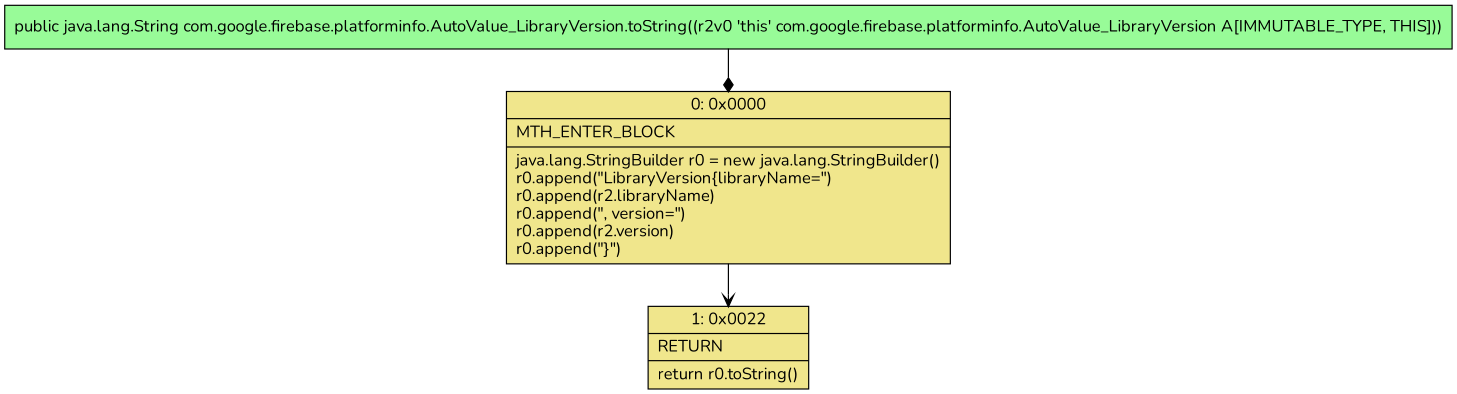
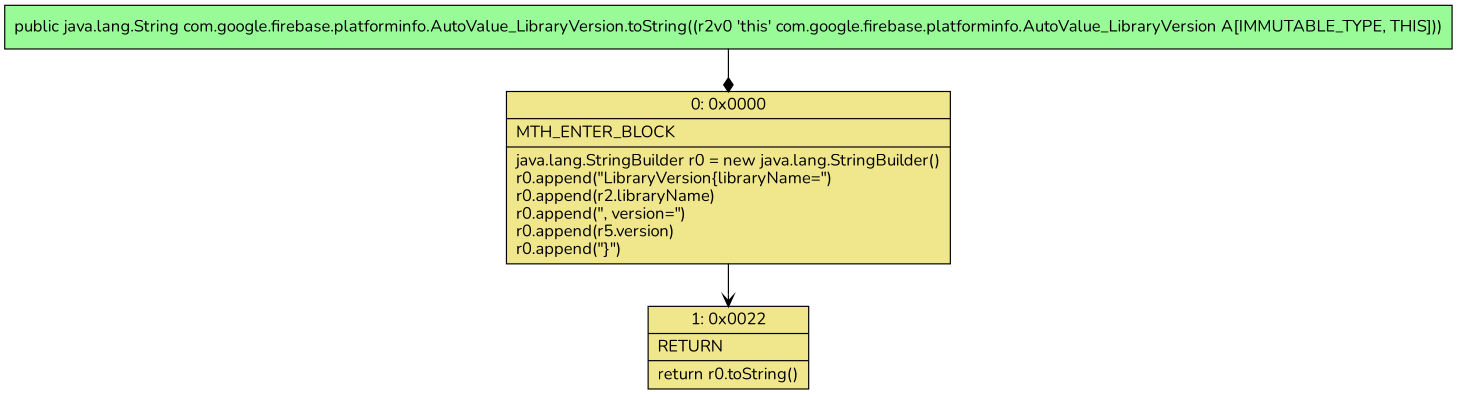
node "0: 0x0000": text "r0.append(r2.version)" -> "r0.append(r5.version)"
